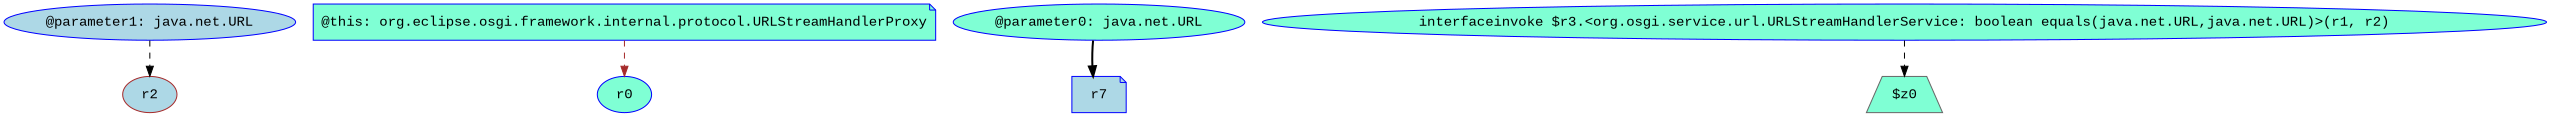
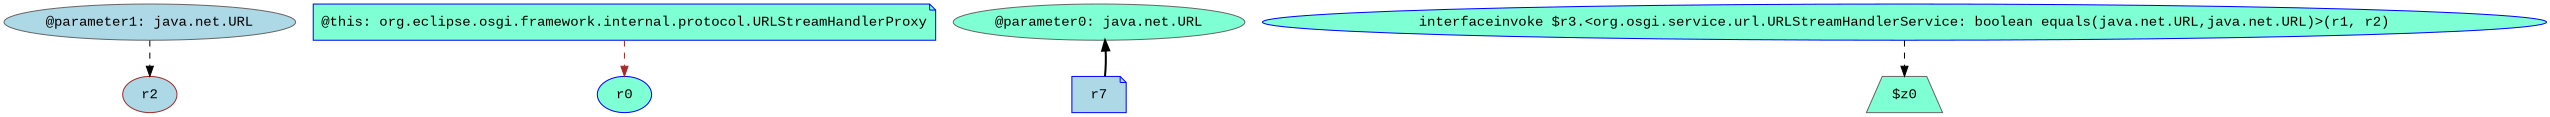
node "@parameter1: java.net.URL": color blue -> gray40
node "@parameter0: java.net.URL": color blue -> gray40
edge "@parameter0: java.net.URL" -> "r7": reversed
